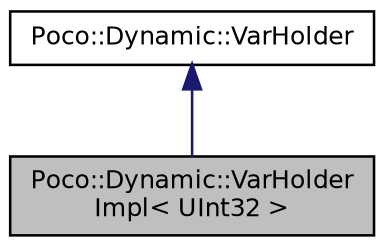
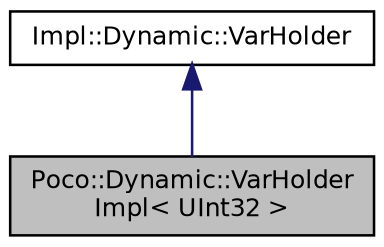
node "Poco::Dynamic::VarHolder": label "Poco::Dynamic::VarHolder" -> "Impl::Dynamic::VarHolder"
